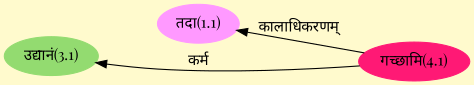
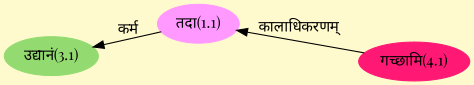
edge "गच्छामि(4.1)" -> "उद्यानं(3.1)": now "तदा(1.1)" -> "उद्यानं(3.1)"
